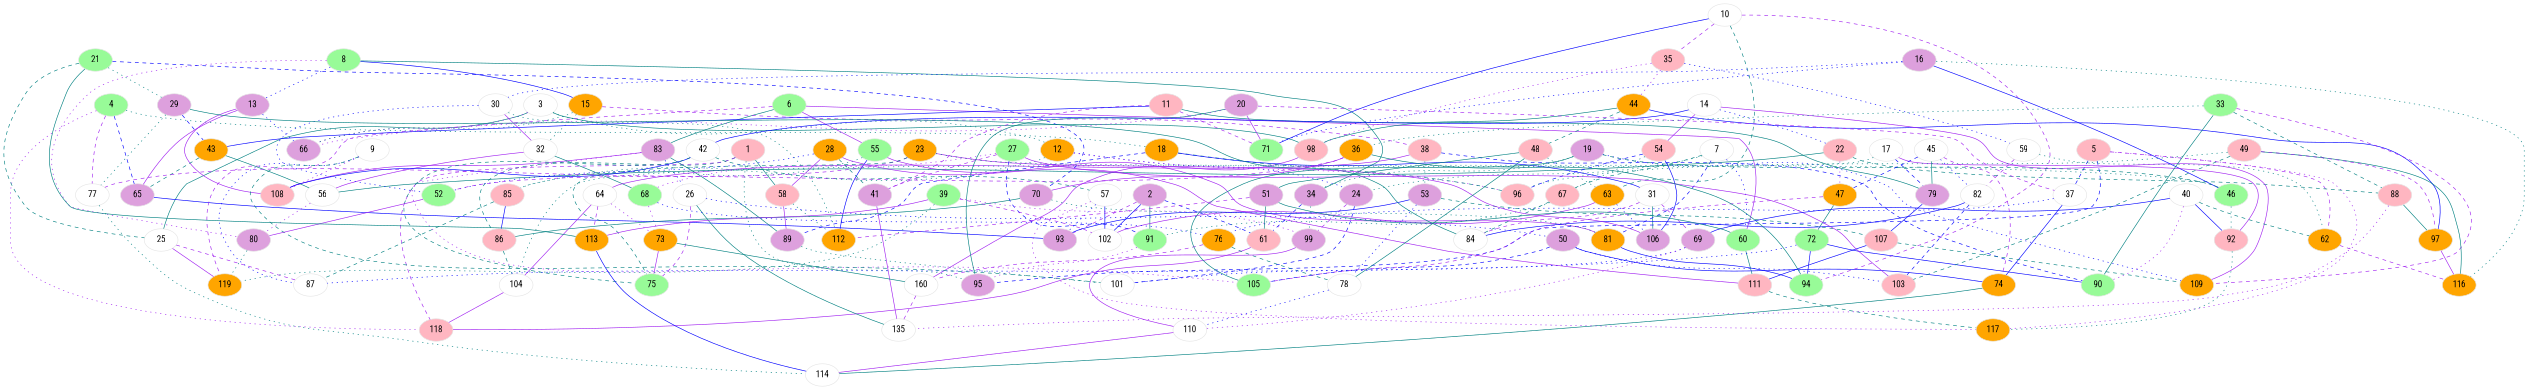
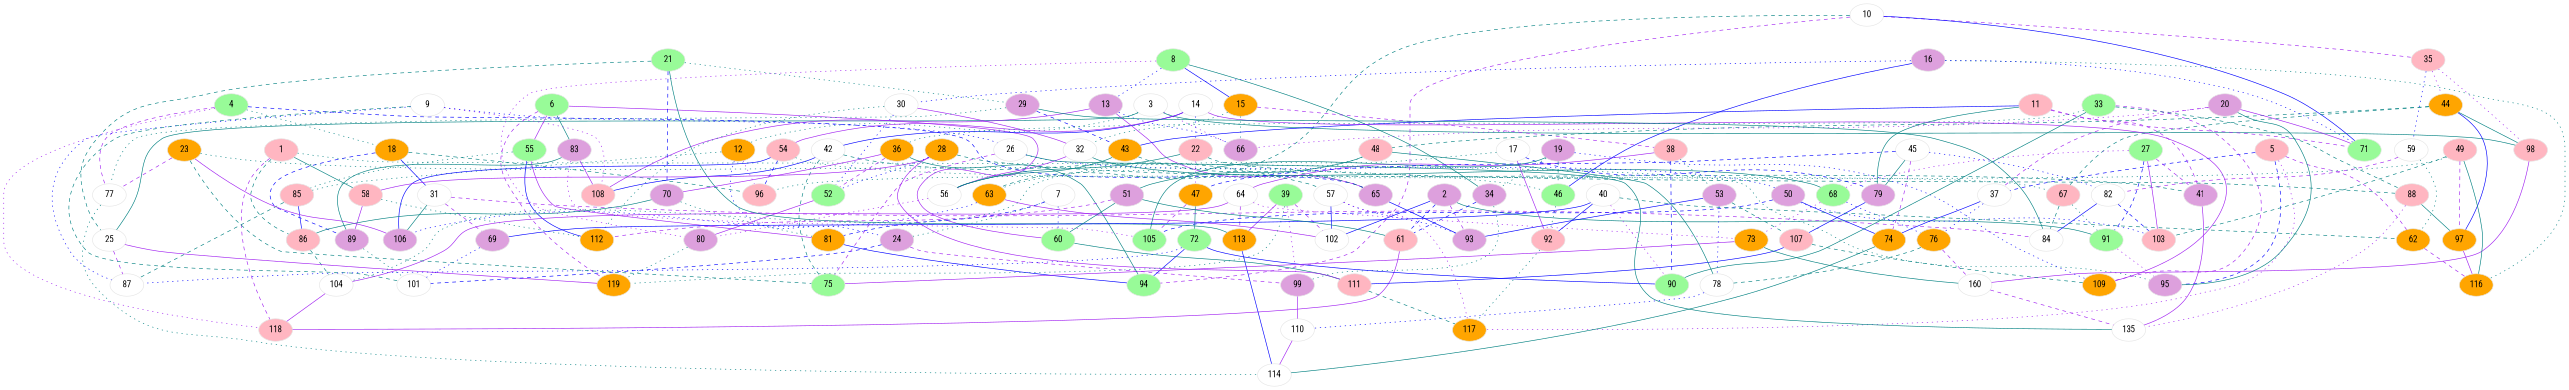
edge "7" -- "67": now "44" -- "67"
edge "83" -- "26": now "9" -- "26"
edge "69" -- "110": removed
